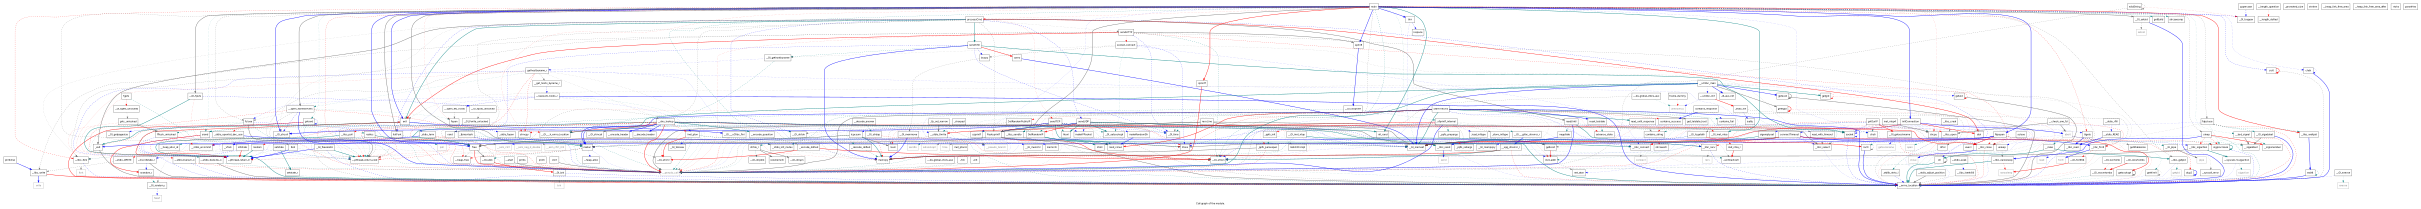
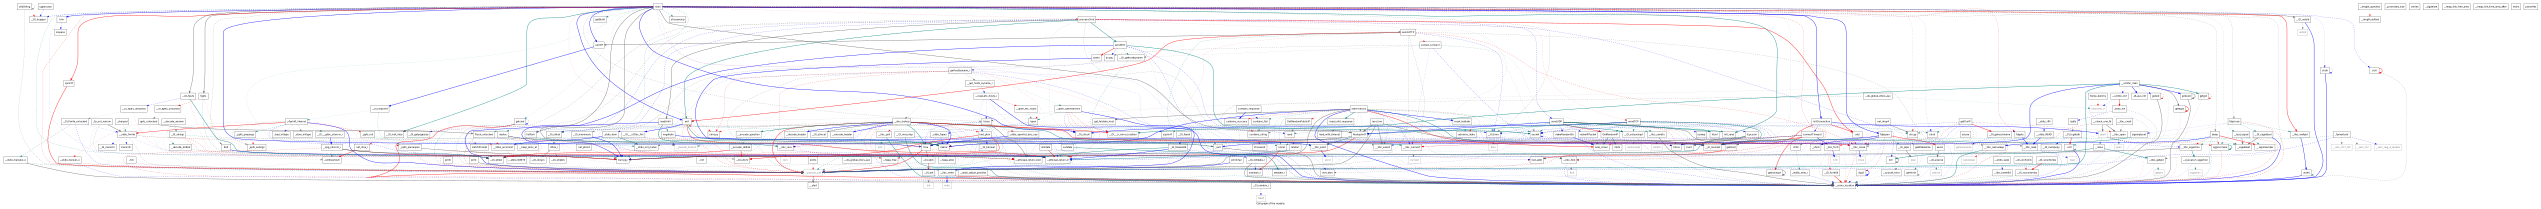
node "__sigdelset": added
edge "main" -> "__open_nameservers": now "main" -> "fgets"
edge "processCmd" -> "_exit": style bold -> dotted
edge "__read_etc_hosts_r" -> "__open_etc_hosts": color blue -> red
node "__GI_fseek": added
edge "_stdio_term" -> "__stdio_init_mutex": style dotted -> bold
edge "execl" -> "__GI_execve": added
edge "inet_pton" -> "memcpy": added
node "rawmemchr": removed
edge "kill" -> "__errno_location": style bold -> dotted
edge "__GI_fcntl64" -> "nanosleep": now "__GI_fcntl64" -> "__errno_location"
edge "__start" -> "__pseudo_call": reversed
edge "sigprocmask" -> "__errno_location": color blue -> red
